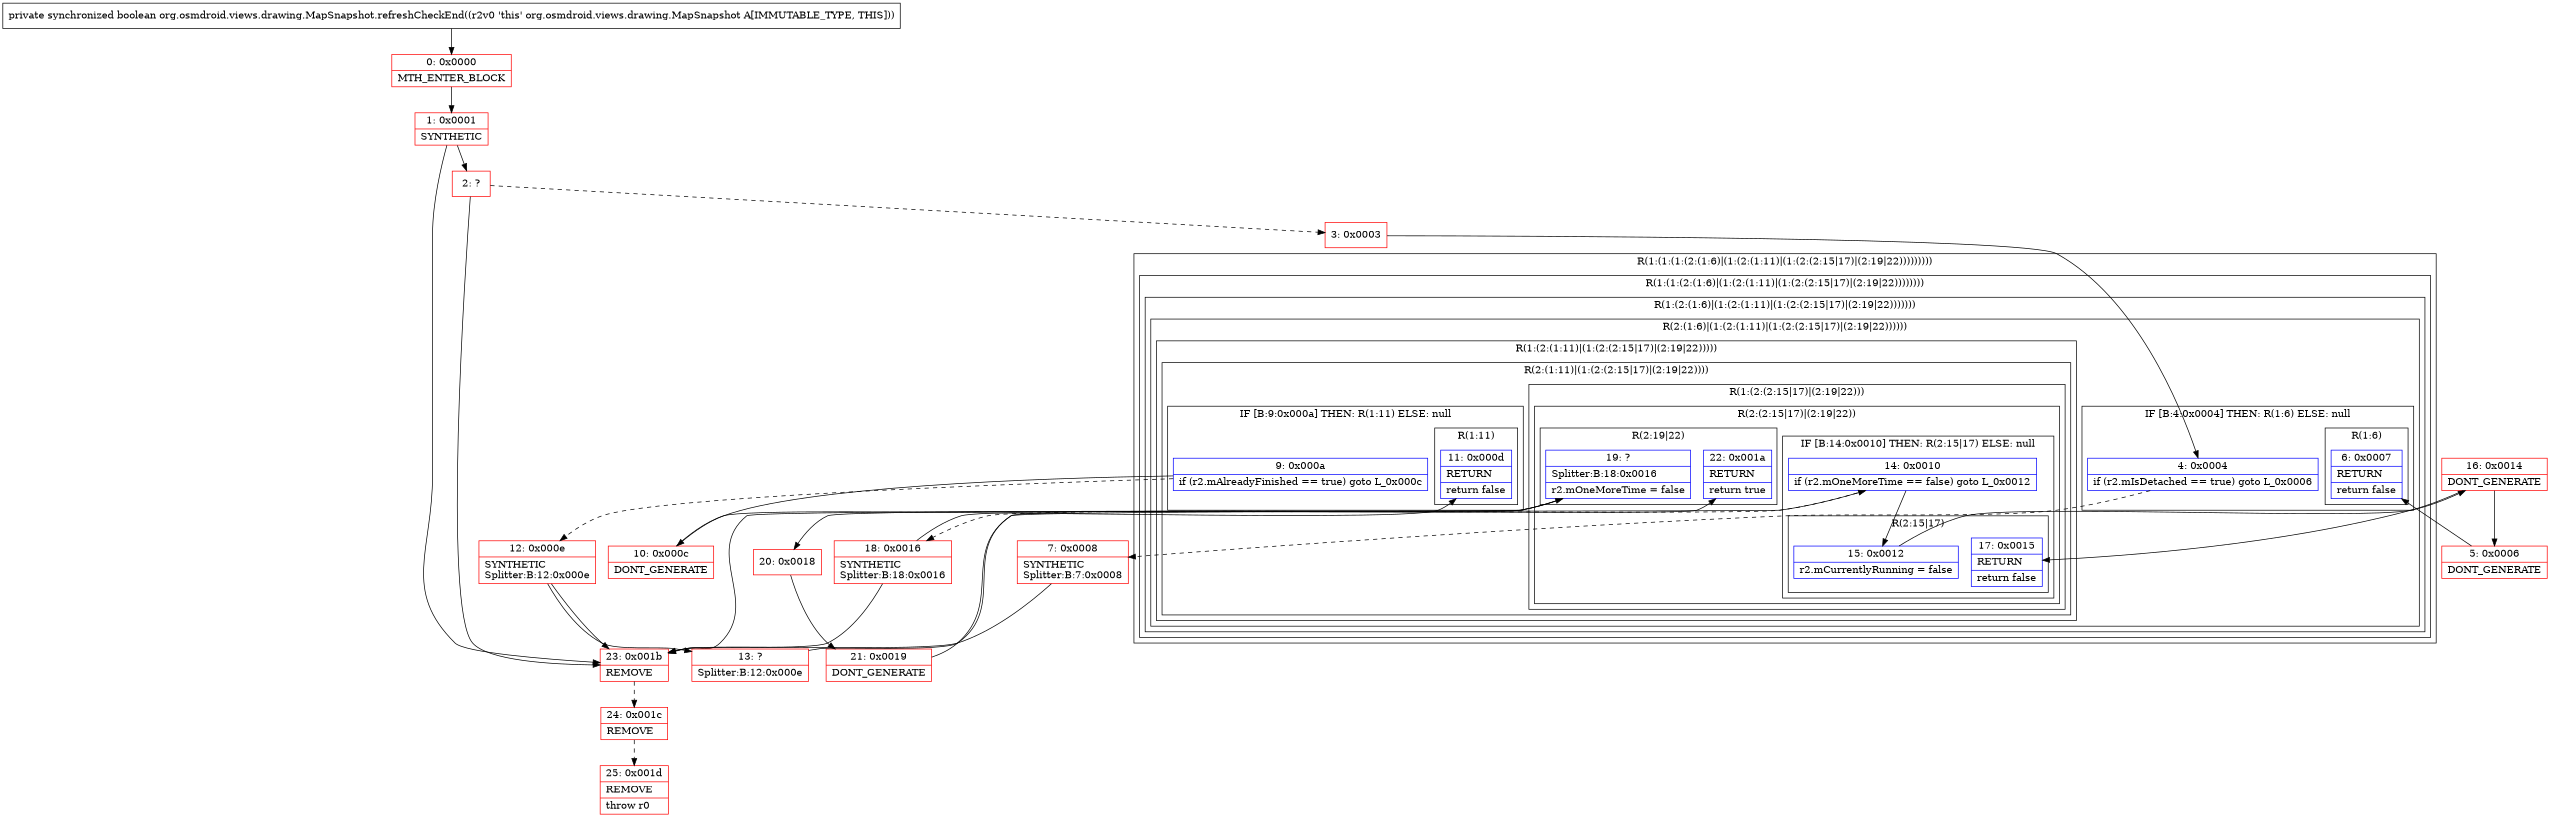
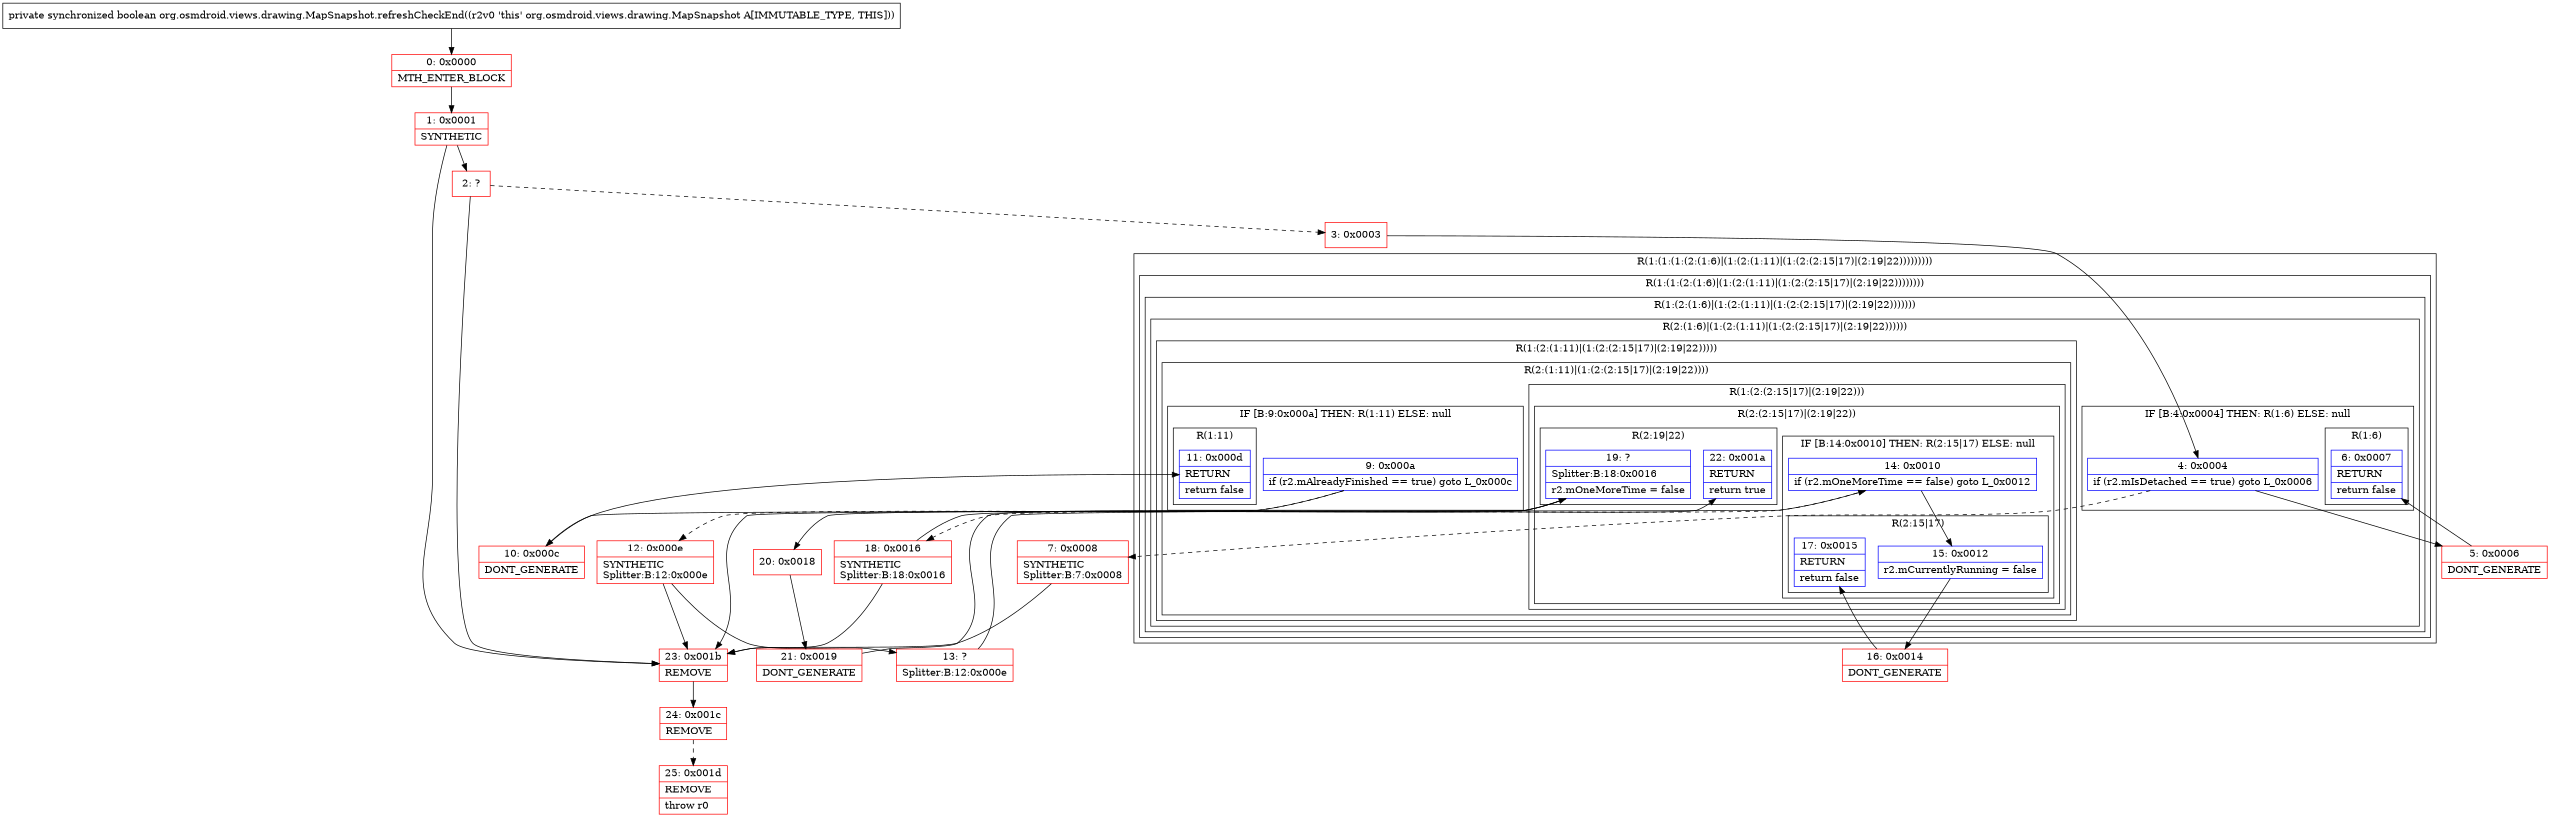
edge "16: 0x0014" -> "5: 0x0006": now "4: 0x0004" -> "5: 0x0006"
edge "23: 0x001b" -> "24: 0x001c": style dashed -> solid
